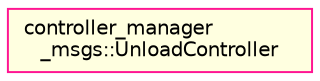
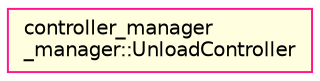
node "controller_manager _msgs::UnloadController": label "controller_manager _msgs::UnloadController" -> "controller_manager _manager::UnloadController"
